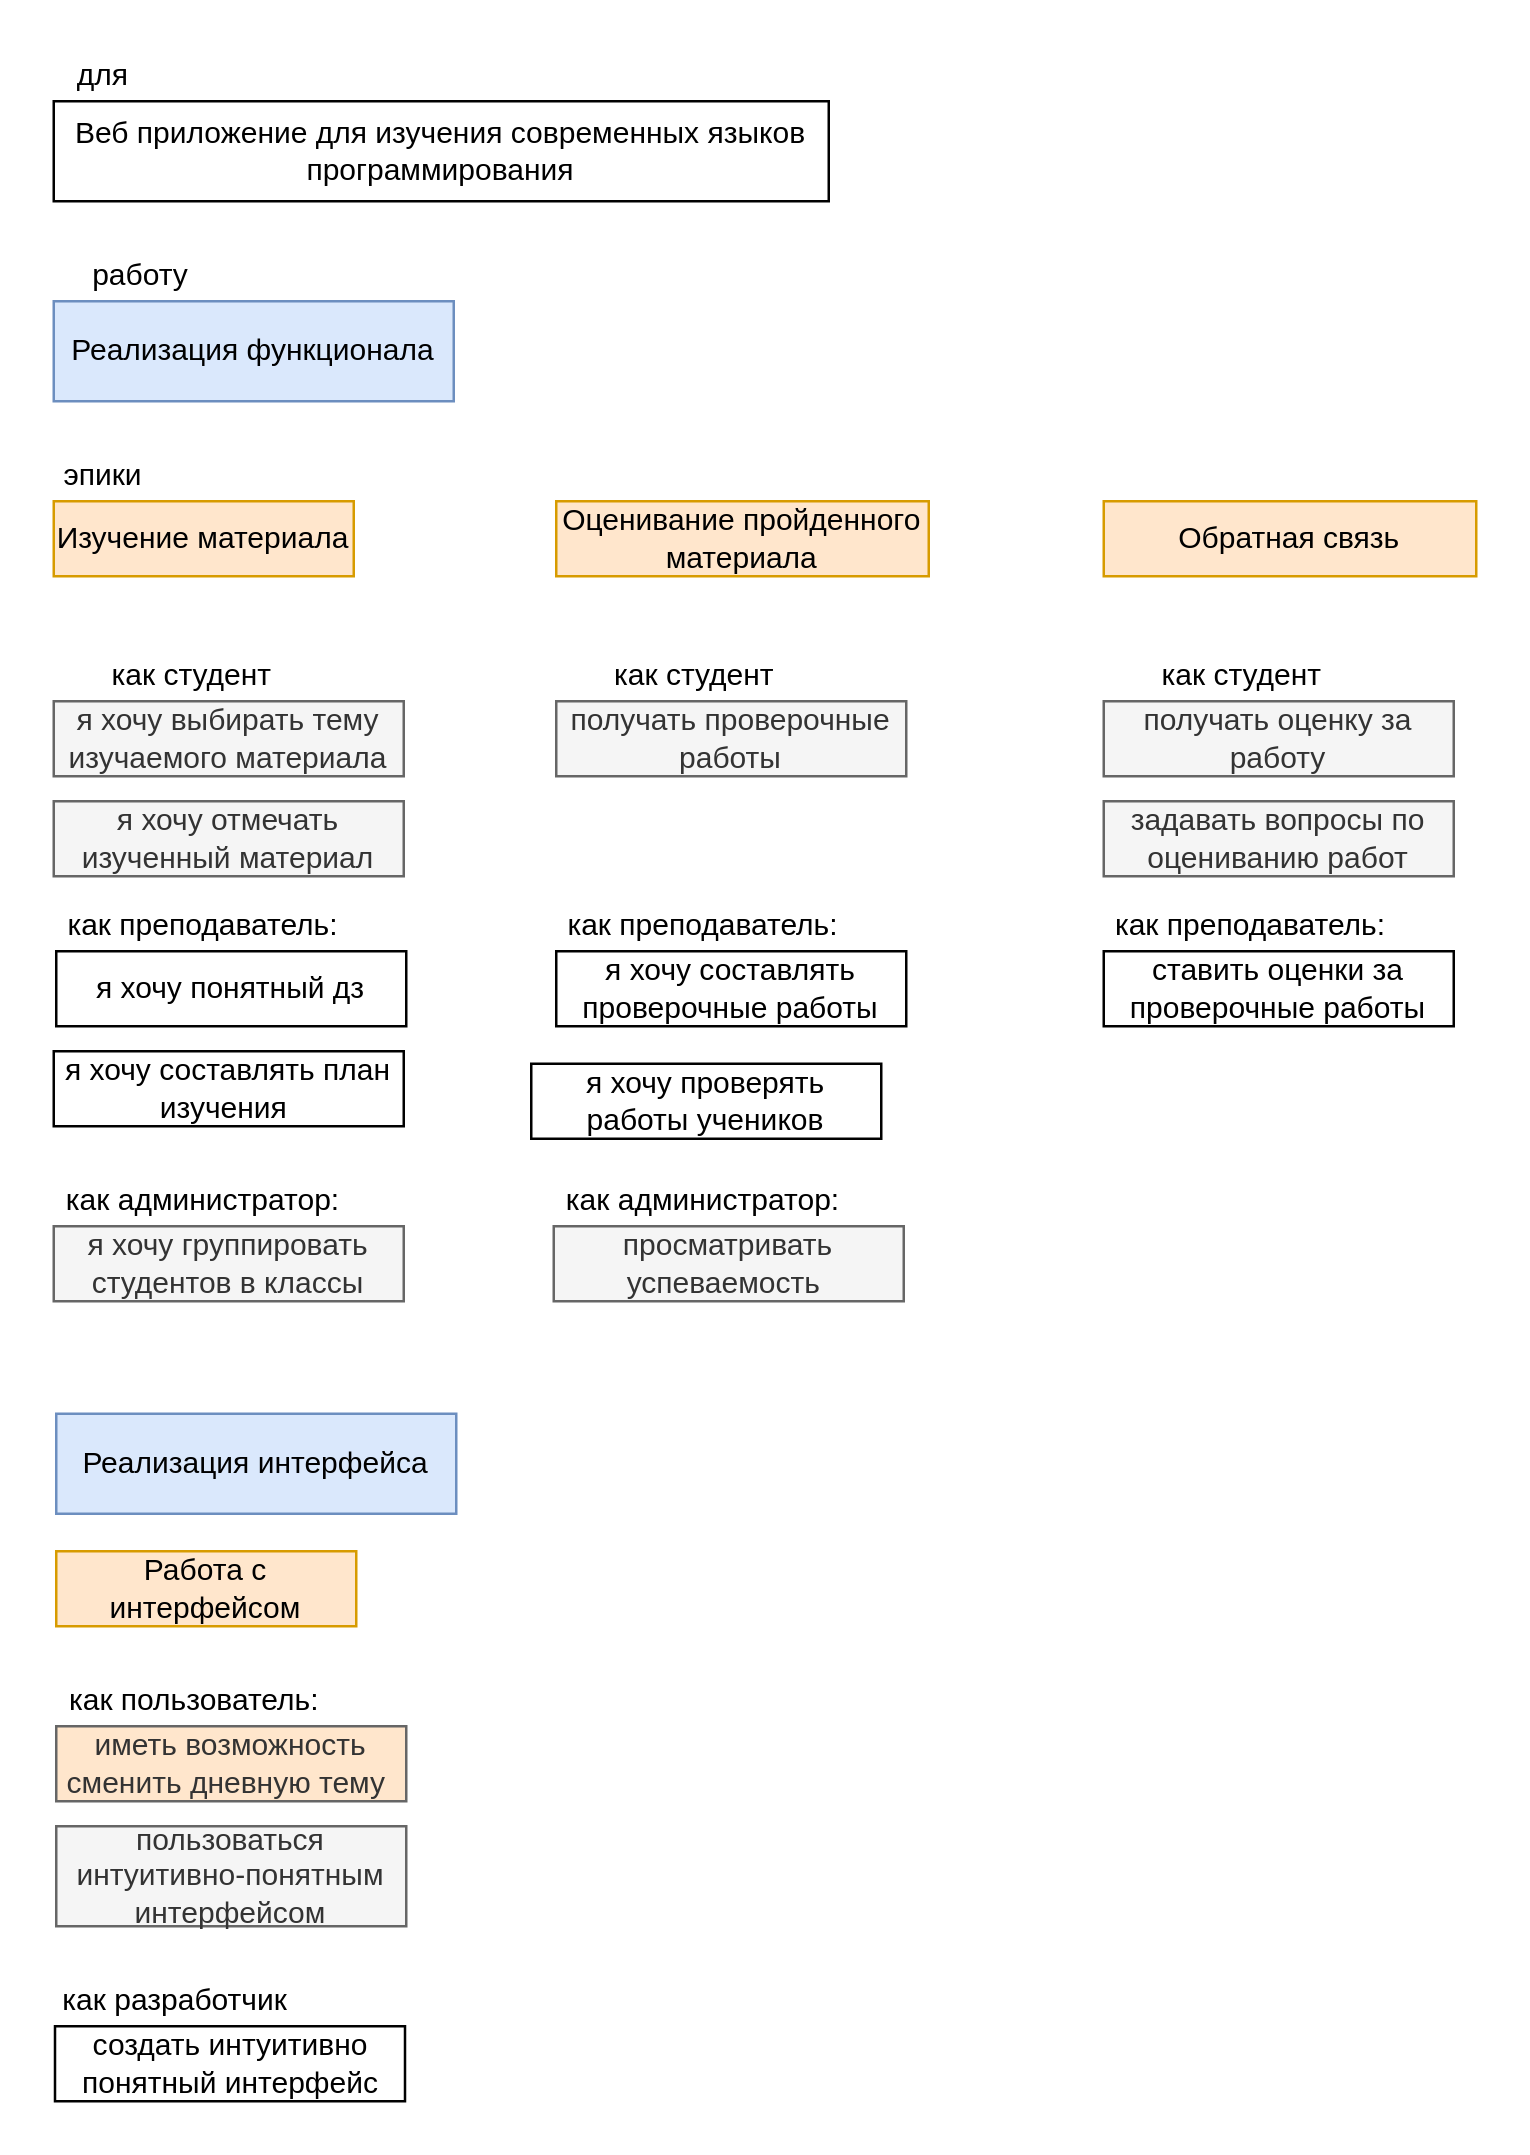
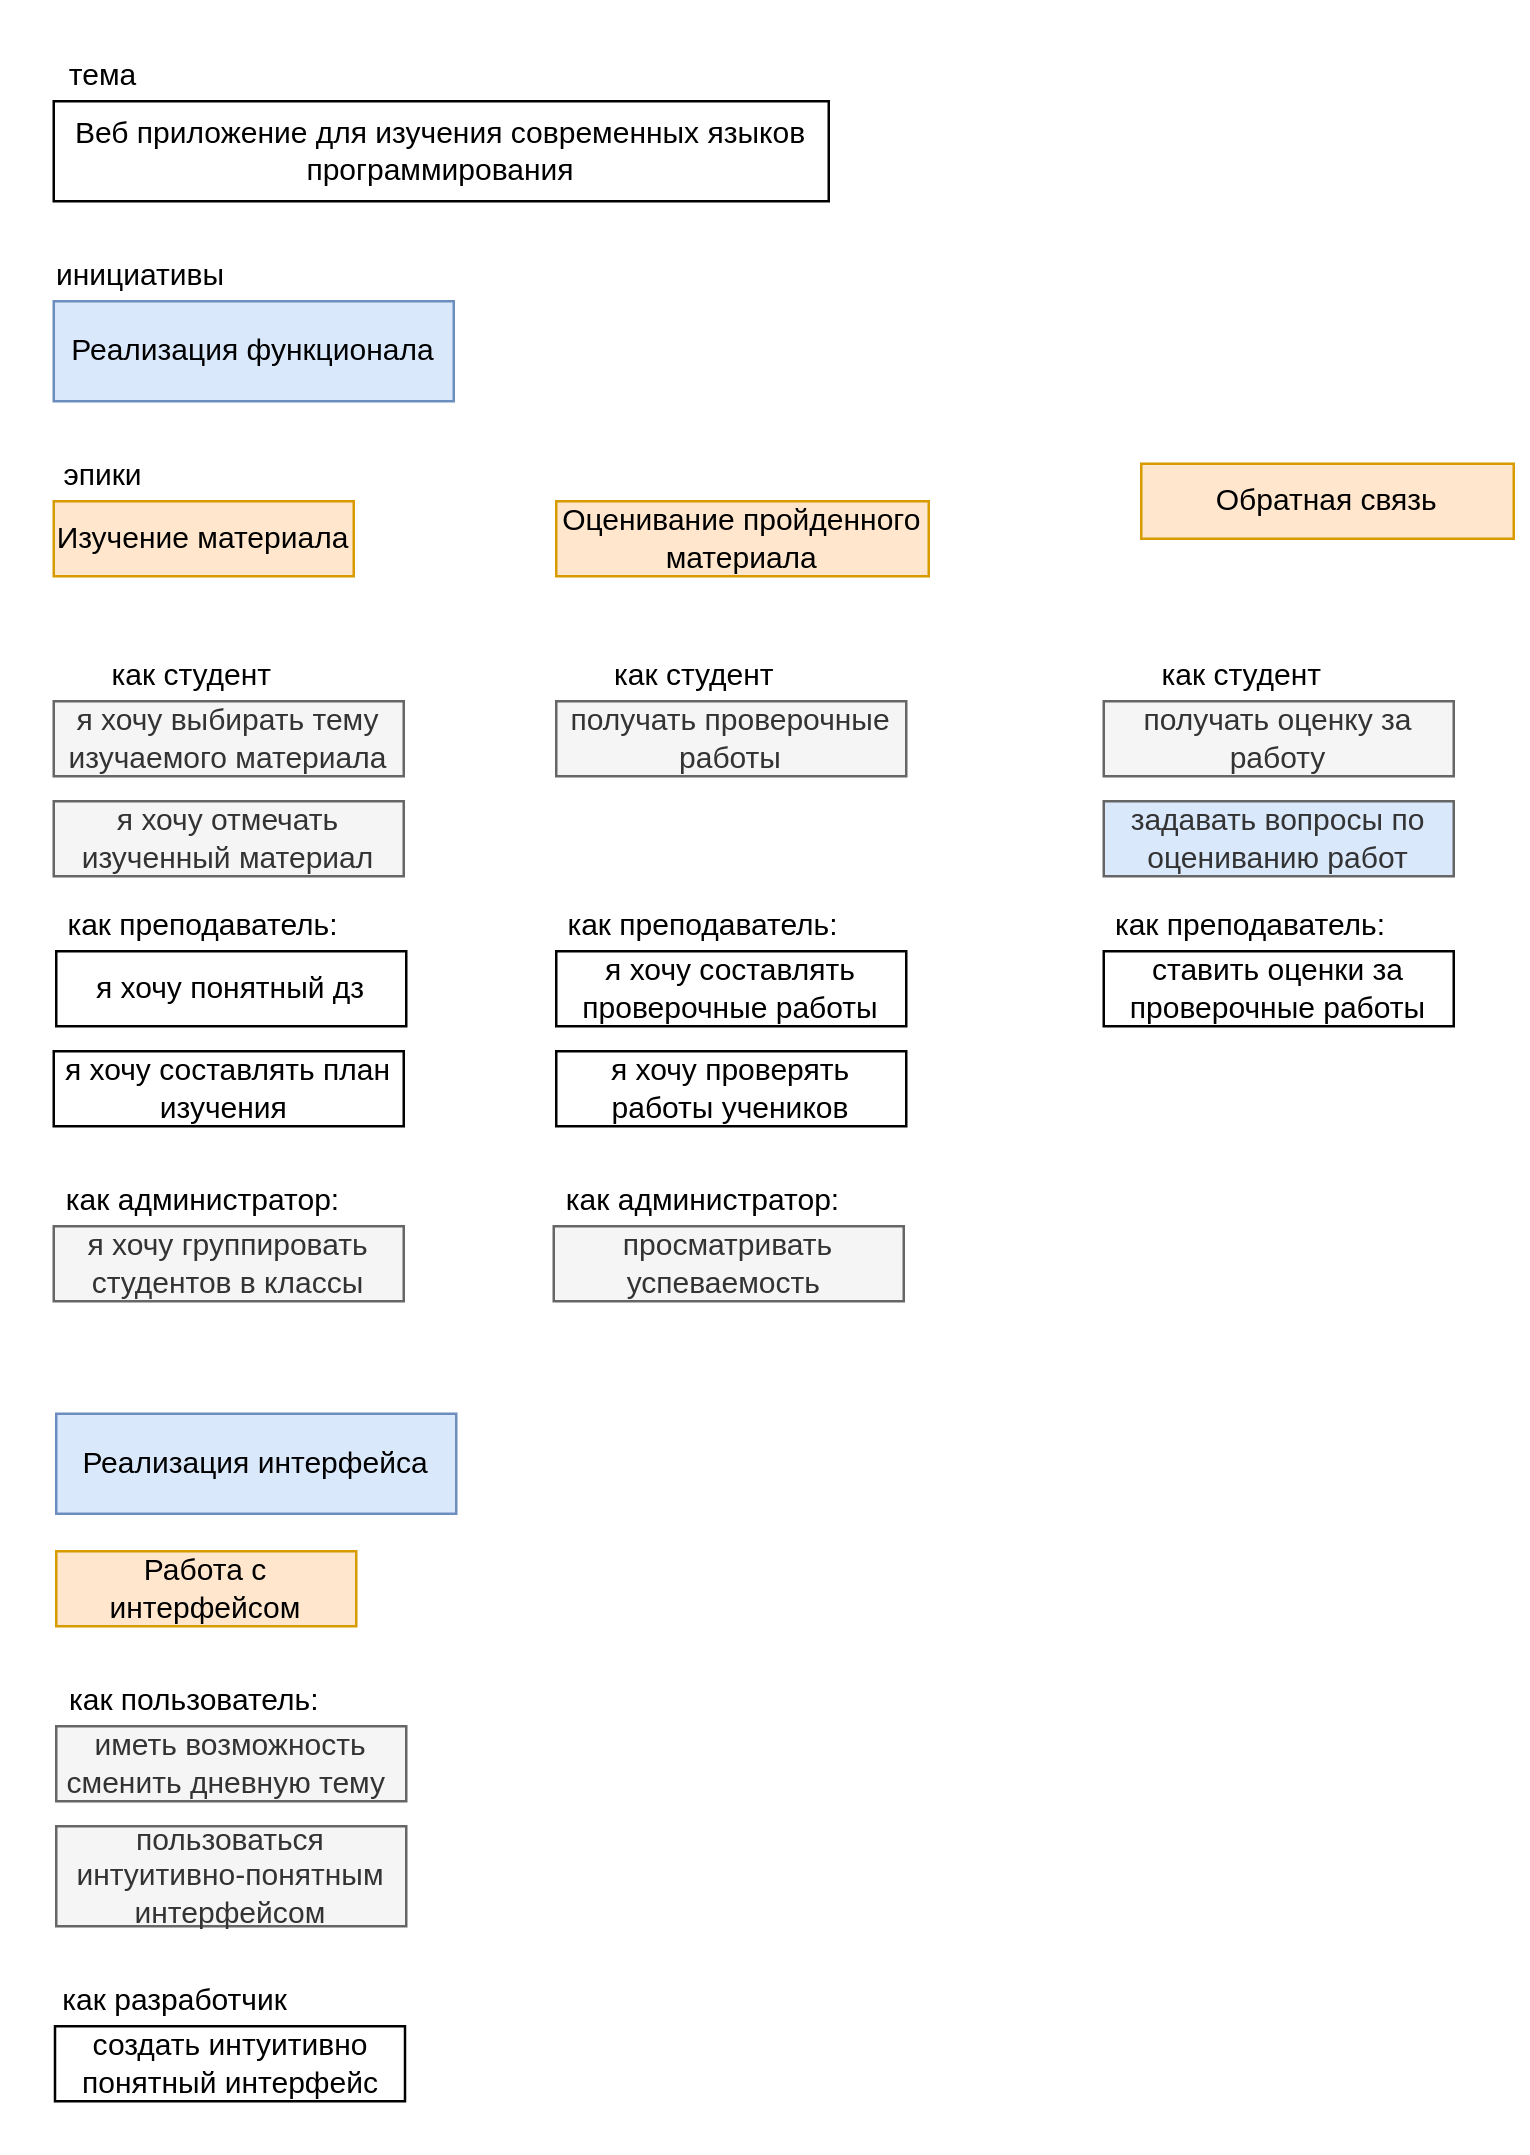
node "для": label "для" -> "тема"
node "работу": label "работу" -> "инициативы"
node "Обратная связь": moved (1290, 539) -> (1328, 501)
node "задавать вопросы по оцениванию работ": fillcolor #f5f5f5 -> #dae8fc
node "я хочу проверять работы учеников": moved (706, 1101) -> (731, 1089)
node "иметь возможность сменить дневную тему": fillcolor #ffe6cc -> #f5f5f5
